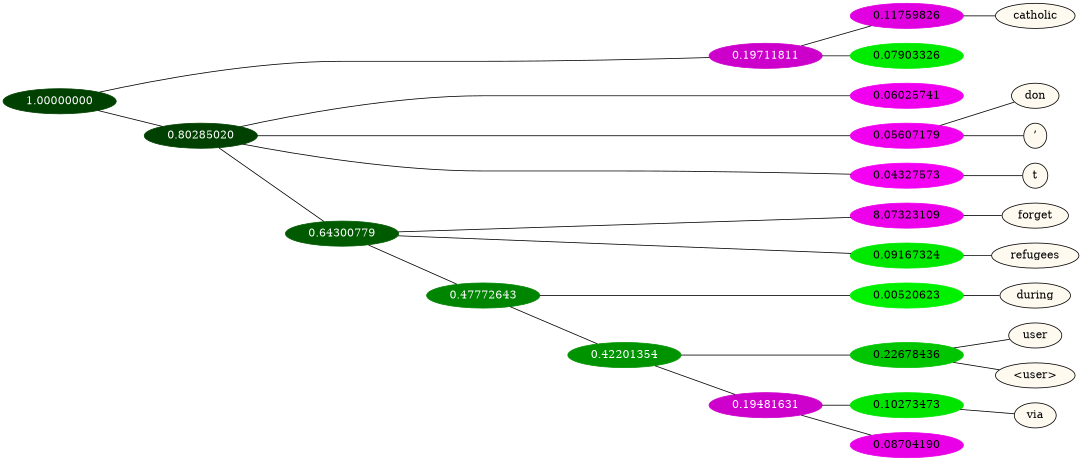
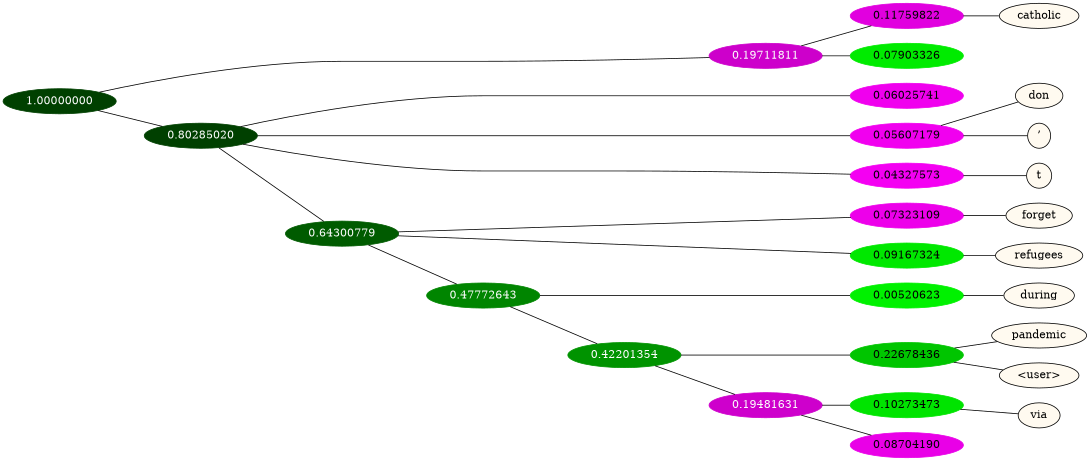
node "0.11759826": label "0.11759826" -> "0.11759822"
node "8.07323109": label "8.07323109" -> "0.07323109"
node "user": label "user" -> "pandemic"
